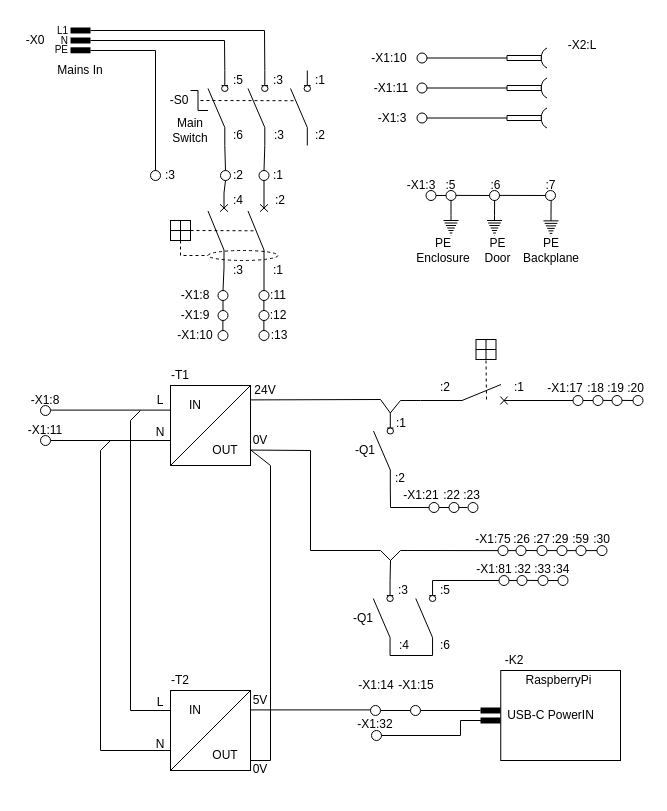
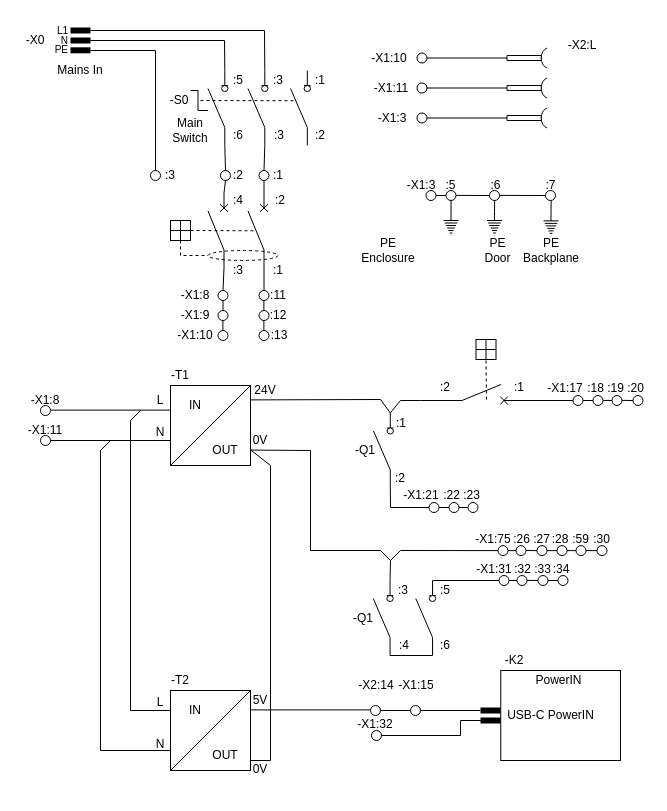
node "PE Enclosure": moved (443, 251) -> (388, 251)
node ":29": label ":29" -> ":28"
node "-X1:81": label "-X1:81" -> "-X1:31"
node "RaspberryPi": label "RaspberryPi" -> "PowerIN"
node "-X1:14": label "-X1:14" -> "-X2:14"
